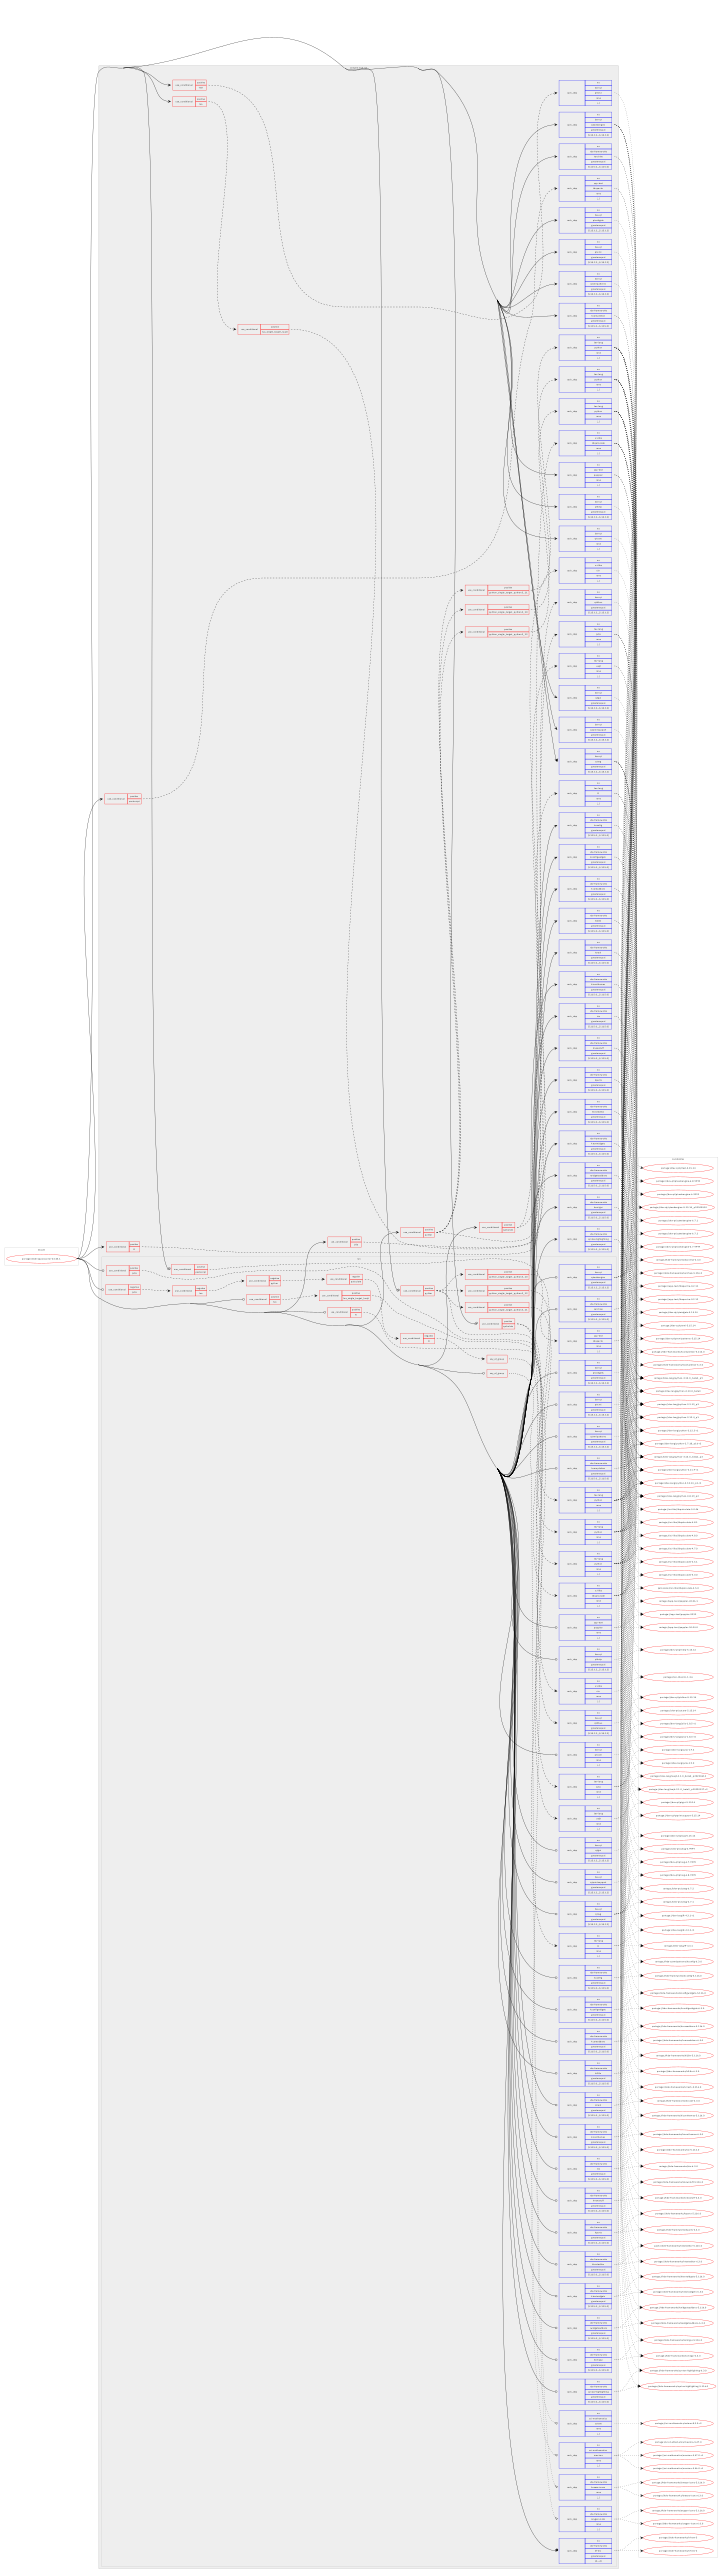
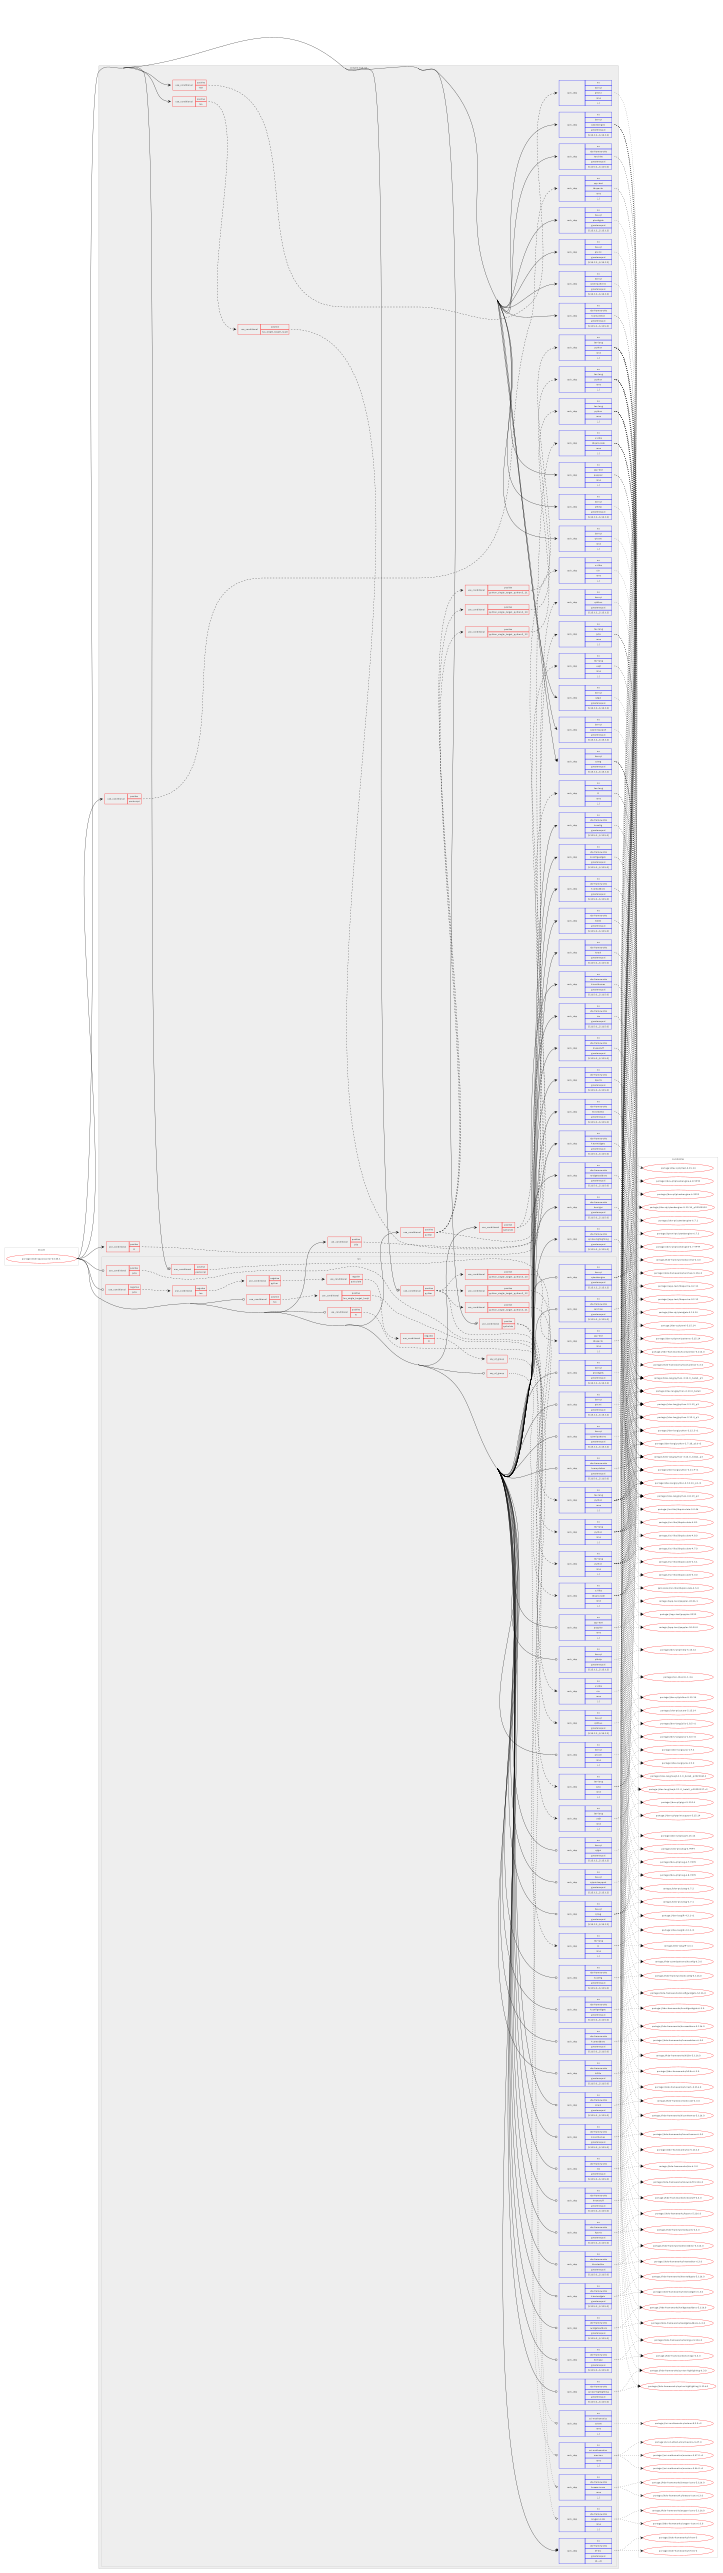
node "portage://dev-qt/qtwebengine-6.7.2": label "portage://dev-qt/qtwebengine-6.7.2" -> "portage://qtxml-qt/qtwebengine-6.7.2"
node "pack://kde-frameworks/ktexteditor-5.116.0": label "pack://kde-frameworks/ktexteditor-5.116.0" -> "portage://kde-frameworks/ktexteditor-5.116.0"
